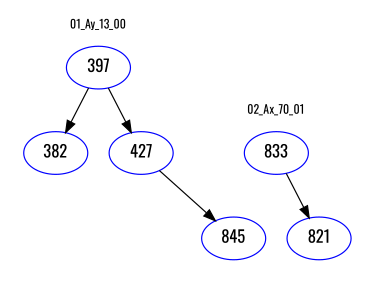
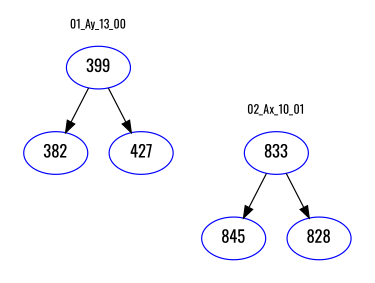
node "397": label "397" -> "399"
cluster "02_Ax_70_01": label "02_Ax_70_01" -> "02_Ax_10_01"
edge "427" -> "845": now "833" -> "845"
node "821": label "821" -> "828"
